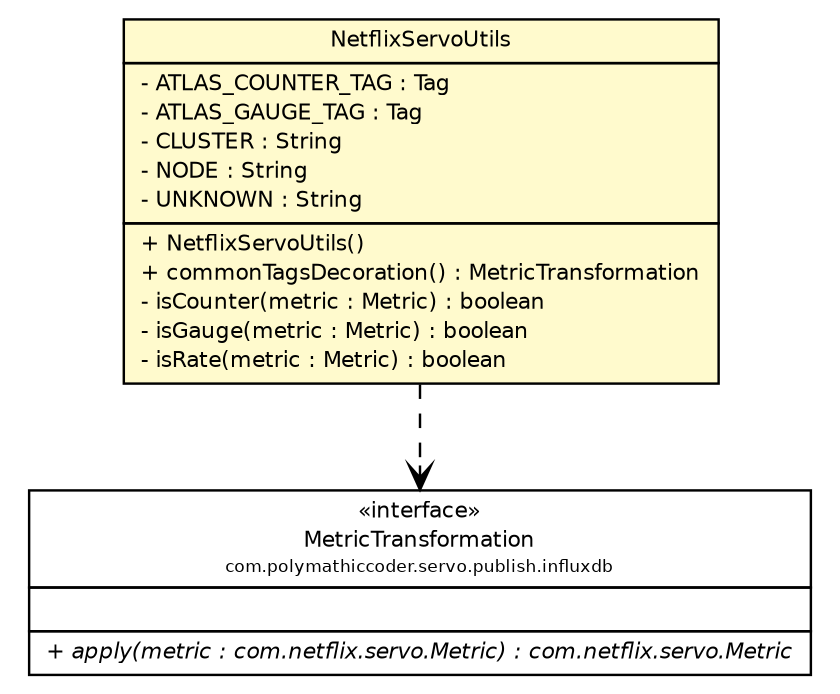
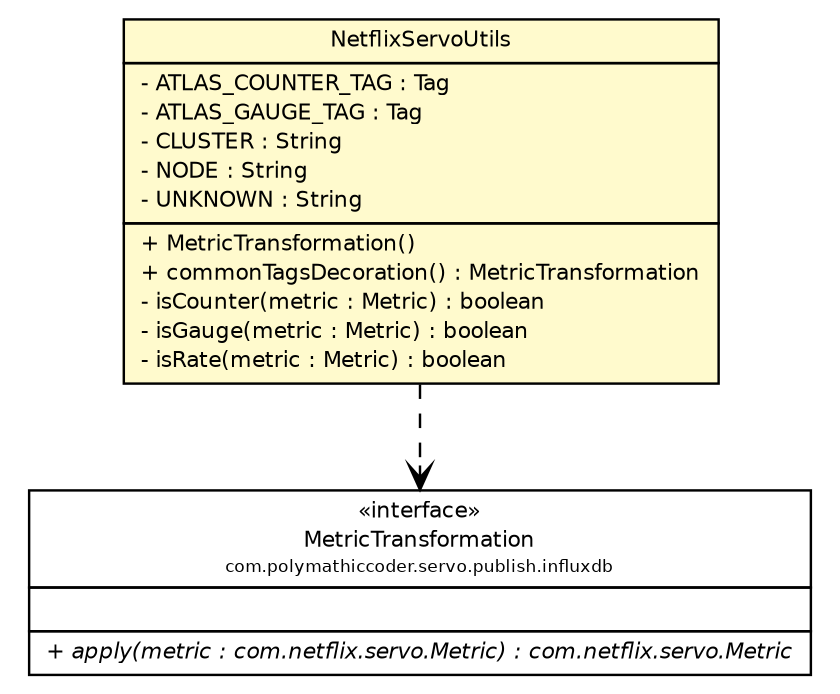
node "NetflixServoUtils": text "+ NetflixServoUtils()" -> "+ MetricTransformation()"
